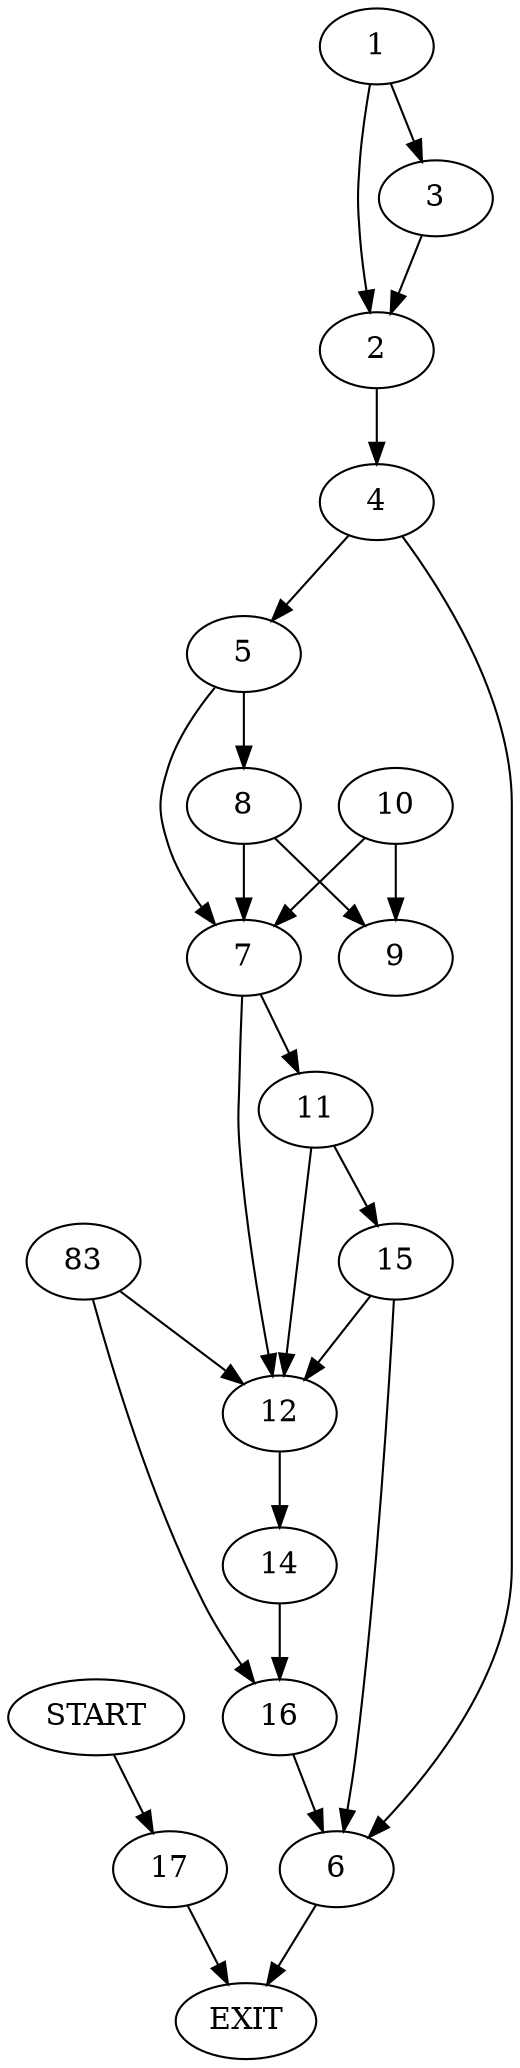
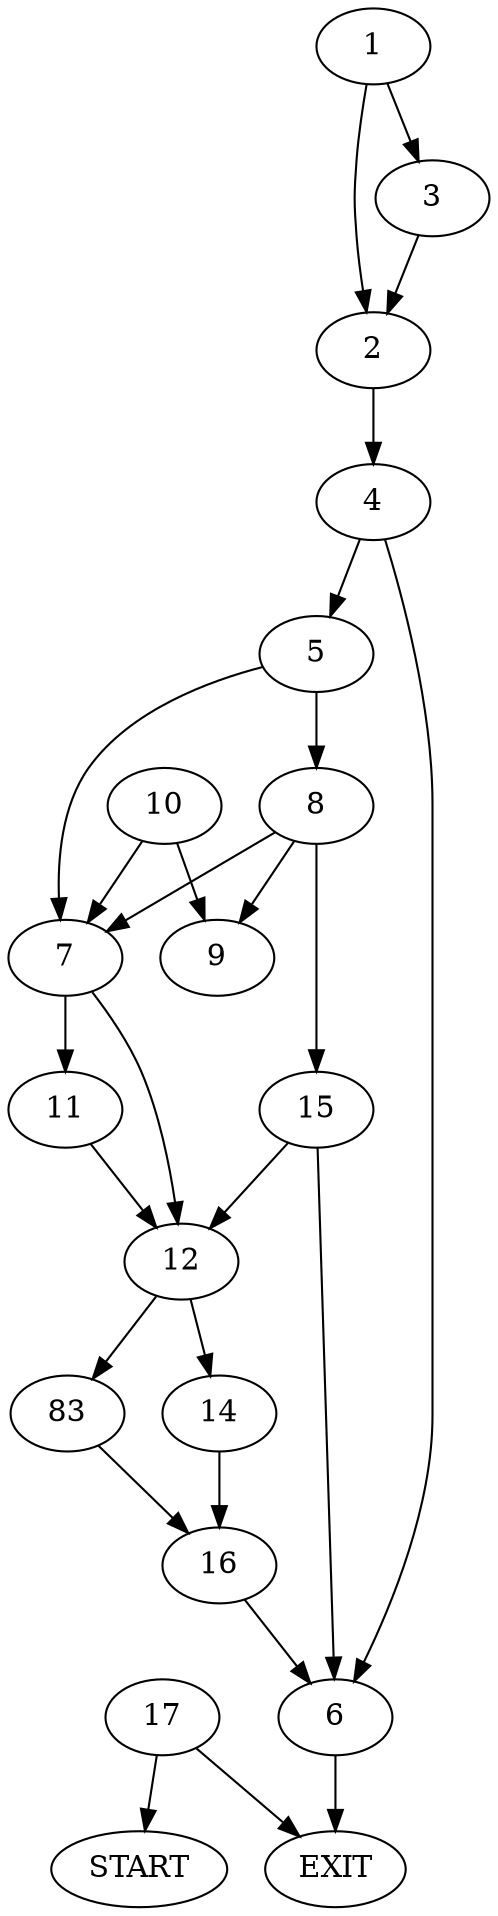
edge "11" -> "15": now "8" -> "15"
edge "83" -> "12": reversed
edge "START" -> "17": reversed
